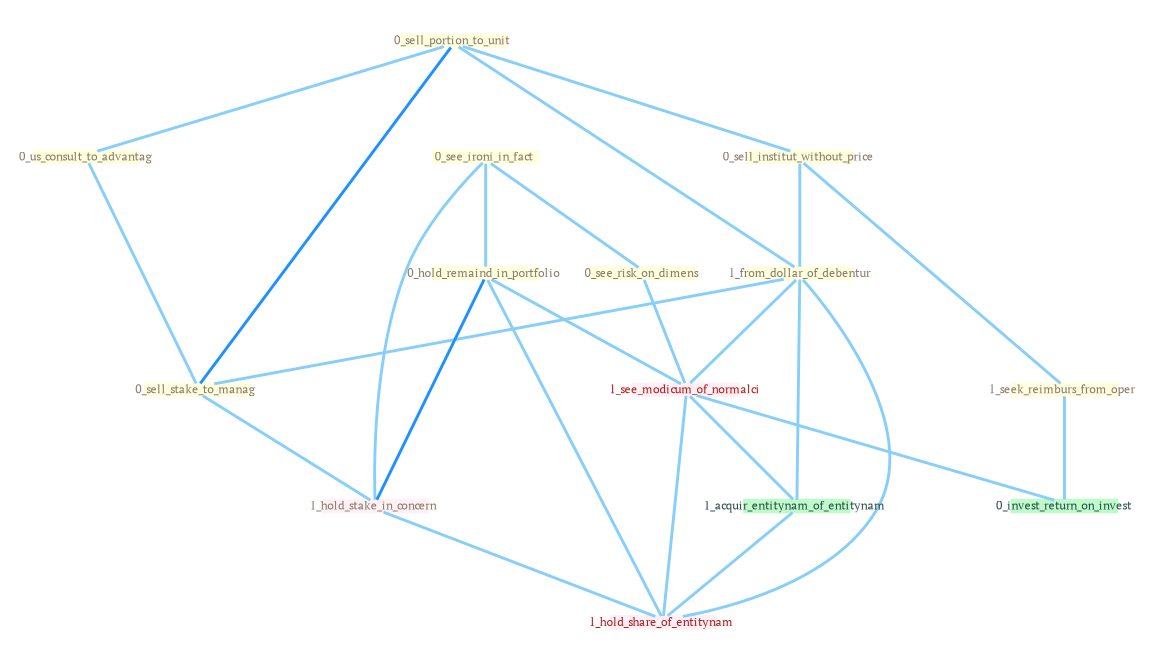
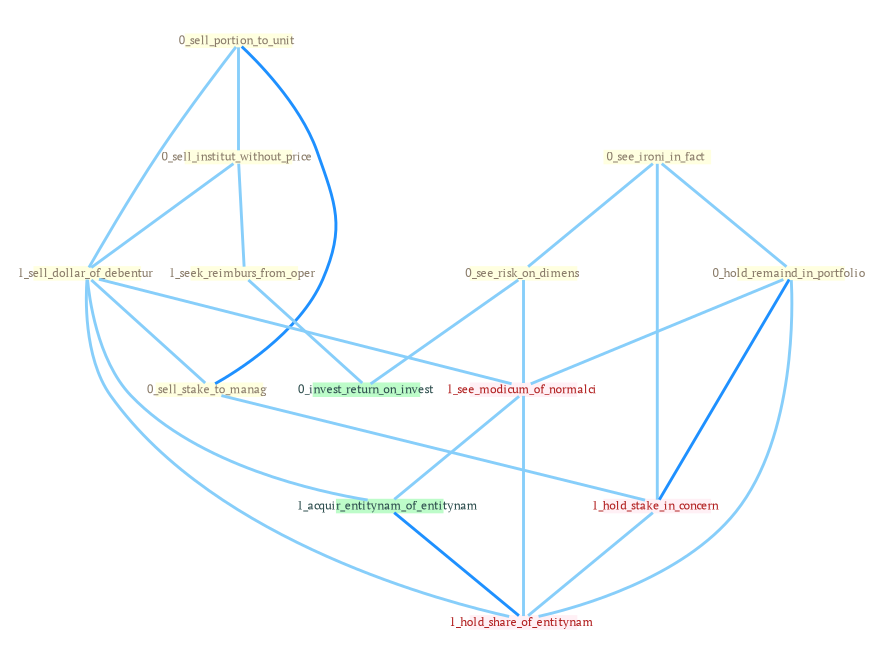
node "0_us_consult_to_advantag": removed
node "1_from_dollar_of_debentur": label "1_from_dollar_of_debentur" -> "1_sell_dollar_of_debentur"
edge "1_see_modicum_of_normalci" -- "0_invest_return_on_invest": now "0_see_risk_on_dimens" -- "0_invest_return_on_invest"
node "1_hold_stake_in_concern": fontcolor #8b7d6b -> #b22222
edge "1_acquir_entitynam_of_entitynam" -- "1_hold_share_of_entitynam": color #87cefa -> #1e90ff
